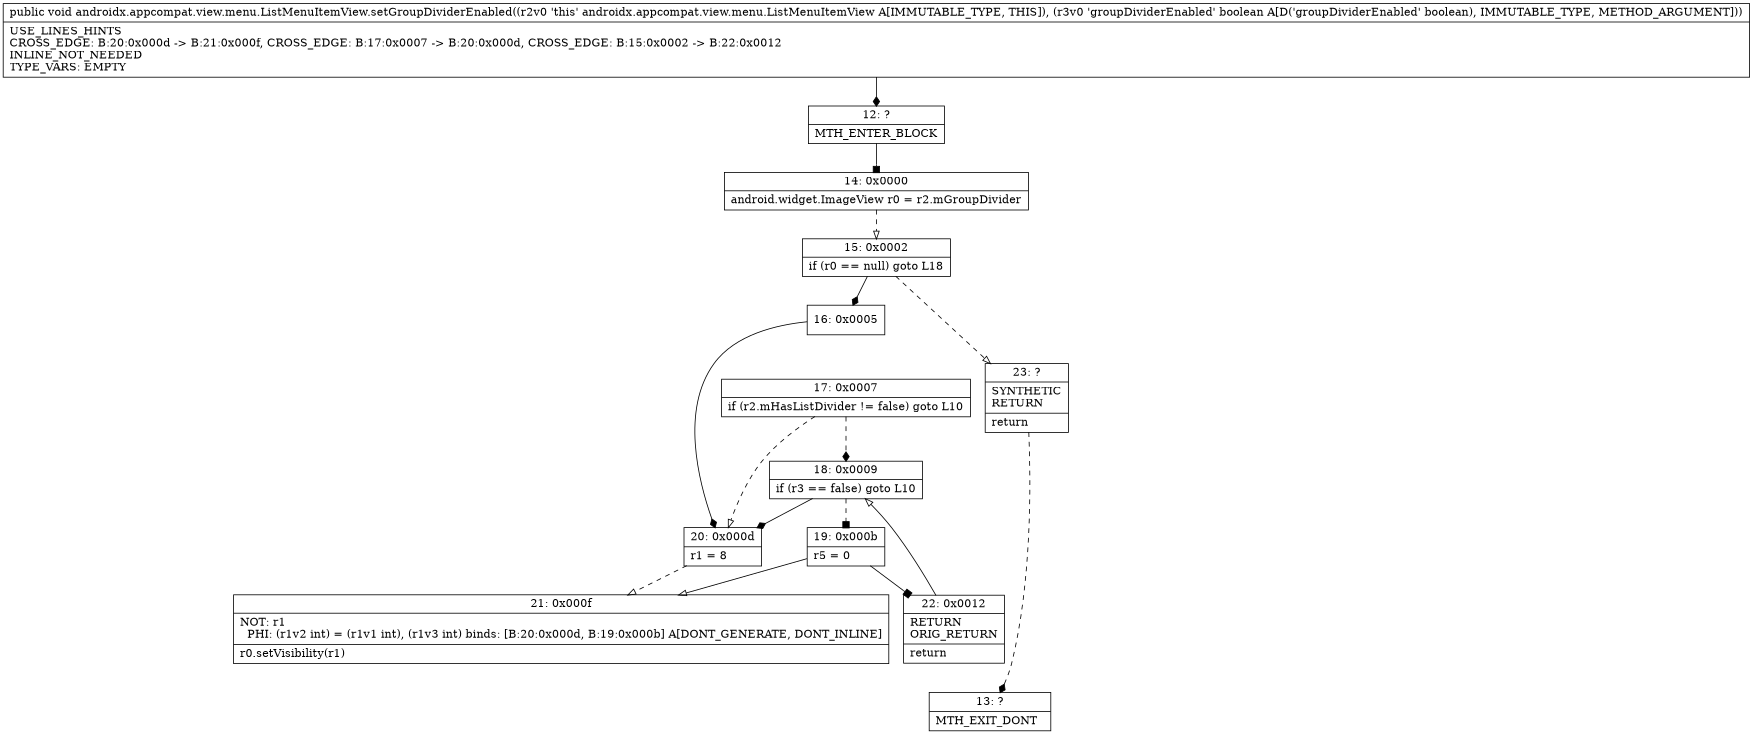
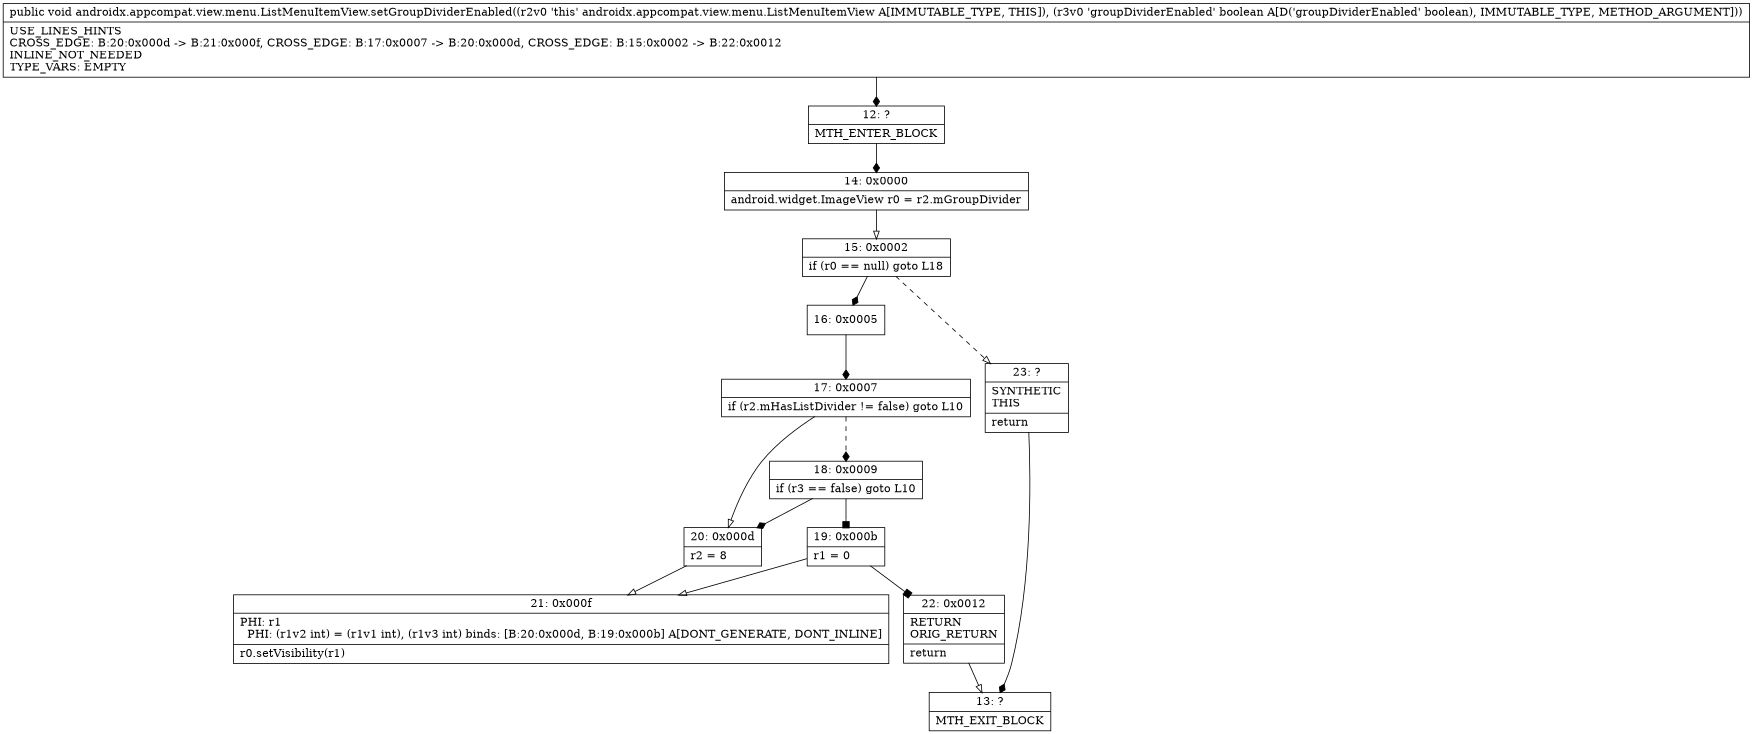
edge "12: ?" -> "14: 0x0000": arrowhead box -> diamond
edge "14: 0x0000" -> "15: 0x0002": style dashed -> solid
edge "16: 0x0005" -> "20: 0x000d": now "16: 0x0005" -> "17: 0x0007"
node "23: ?": text "RETURN" -> "THIS"
edge "17: 0x0007" -> "20: 0x000d": style dashed -> solid
edge "18: 0x0009" -> "19: 0x000b": style dashed -> solid
edge "22: 0x0012" -> "18: 0x0009": now "22: 0x0012" -> "13: ?"
node "20: 0x000d": text "r1 = 8" -> "r2 = 8"
node "19: 0x000b": text "r5 = 0" -> "r1 = 0"
edge "23: ?" -> "13: ?": style dashed -> solid
edge "20: 0x000d" -> "21: 0x000f": style dashed -> solid
node "21: 0x000f": text "NOT: r1" -> "PHI: r1"
node "13: ?": text "MTH_EXIT_DONT" -> "MTH_EXIT_BLOCK"
